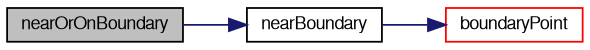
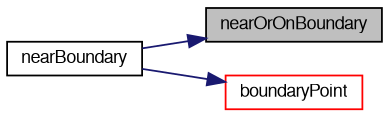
edge "nearOrOnBoundary" -> "nearBoundary": reversed
